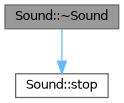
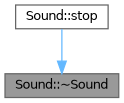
edge "Sound::~Sound" -> "Sound::stop": reversed
